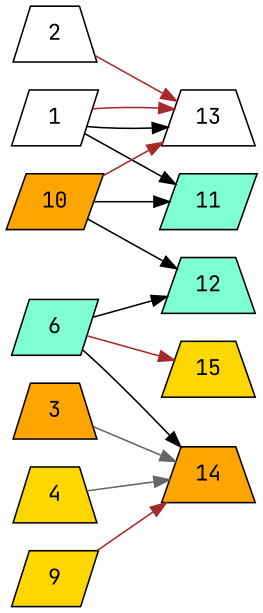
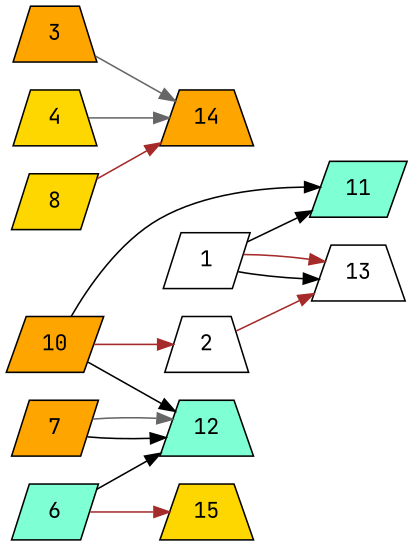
edge "10" -> "13": now "10" -> "2"
edge "6" -> "14": removed
node "7": added
node "9": label "9" -> "8"
